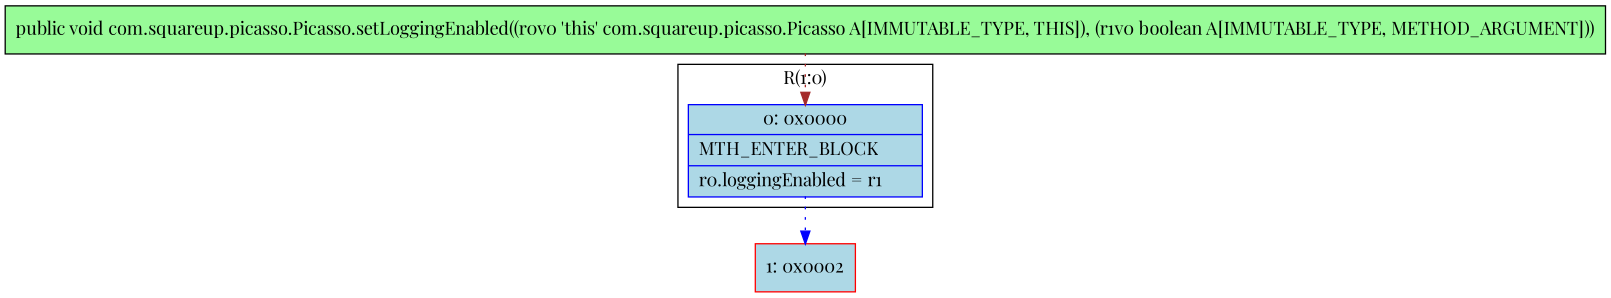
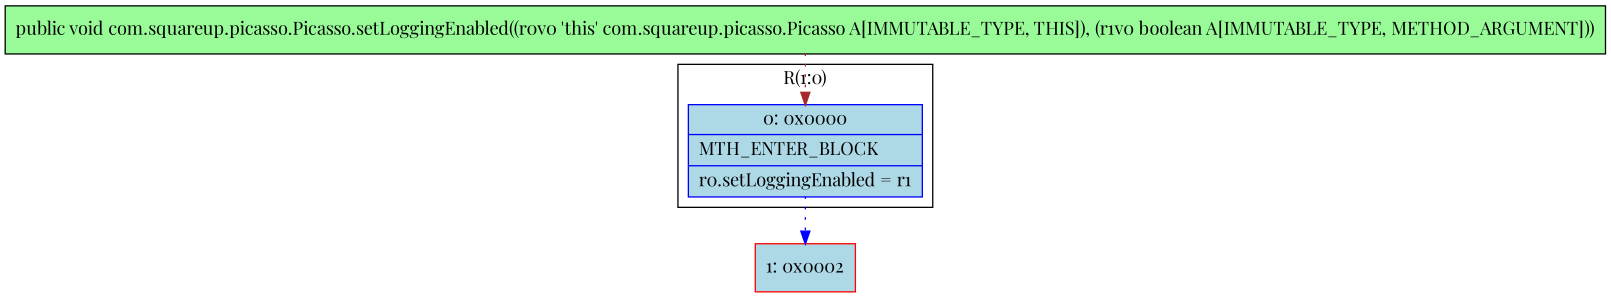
node "0: 0x0000": text "r0.loggingEnabled = r1" -> "r0.setLoggingEnabled = r1"
